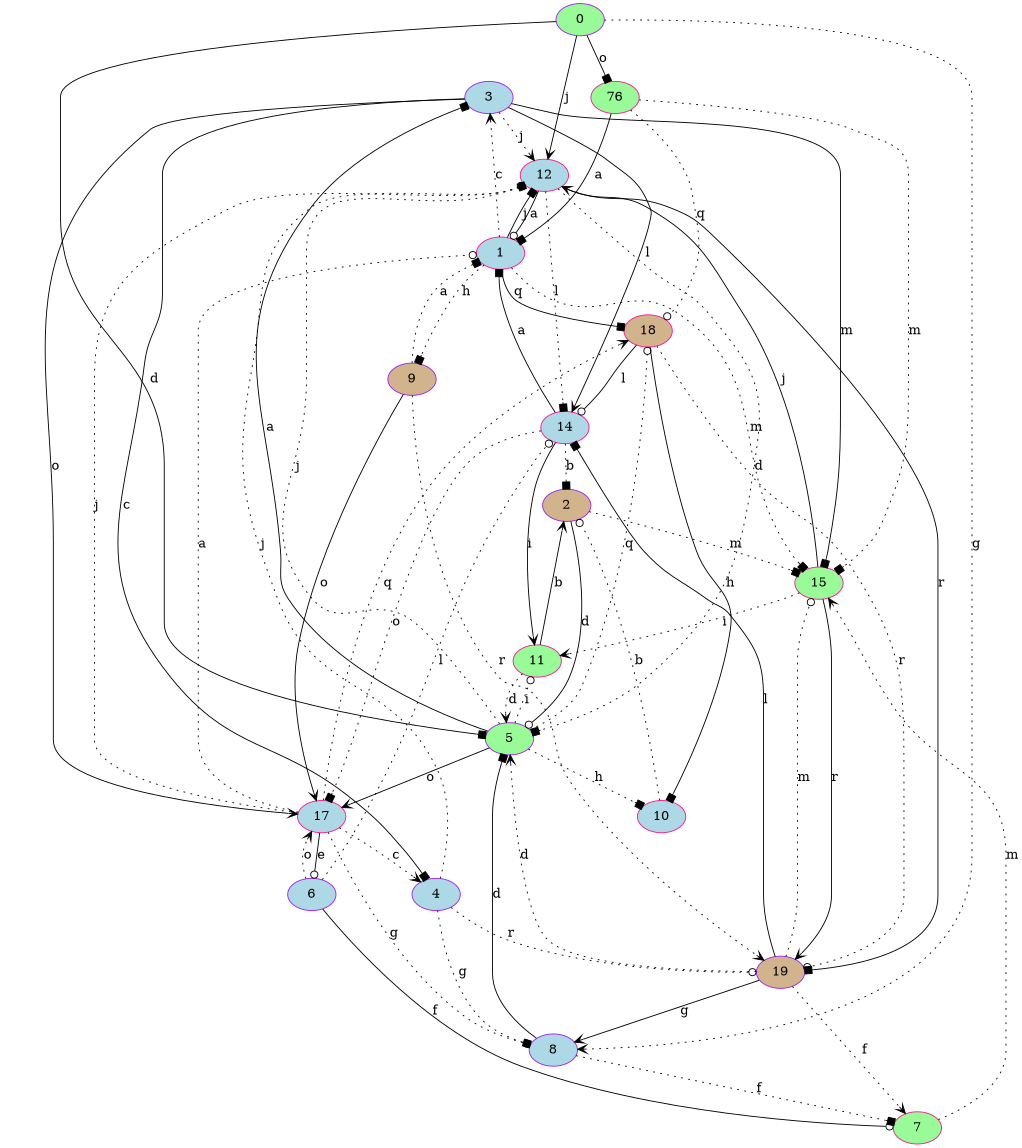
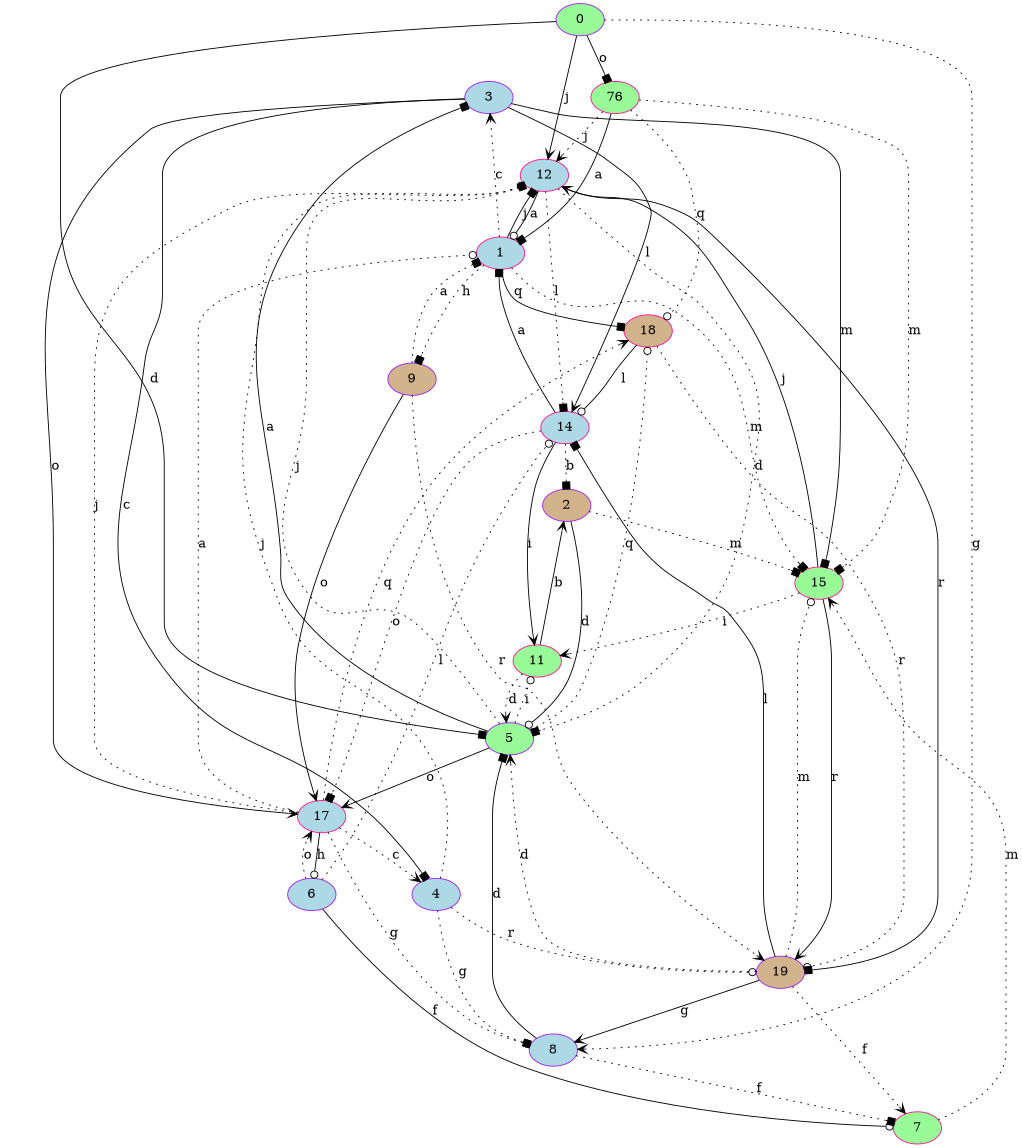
edge "3" -> "12": now "76" -> "12"
node "10": removed
edge "17" -> "6": label "e" -> "h"
